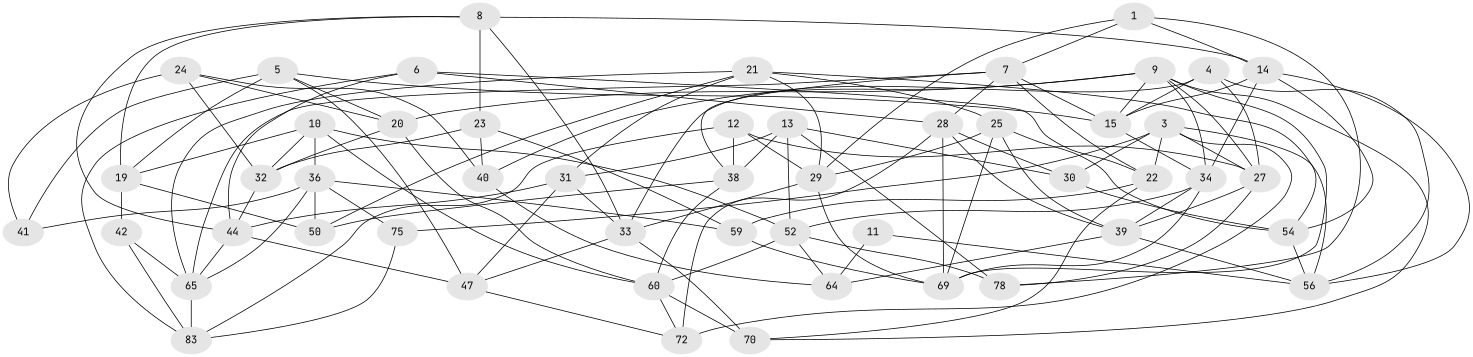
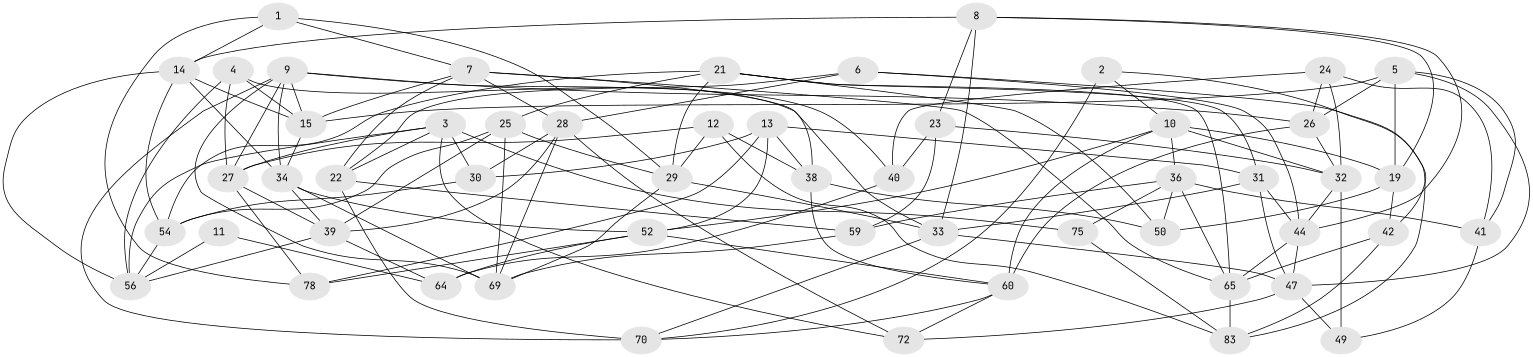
node "2": added
node "20": label "20" -> "26"
node "49": added
